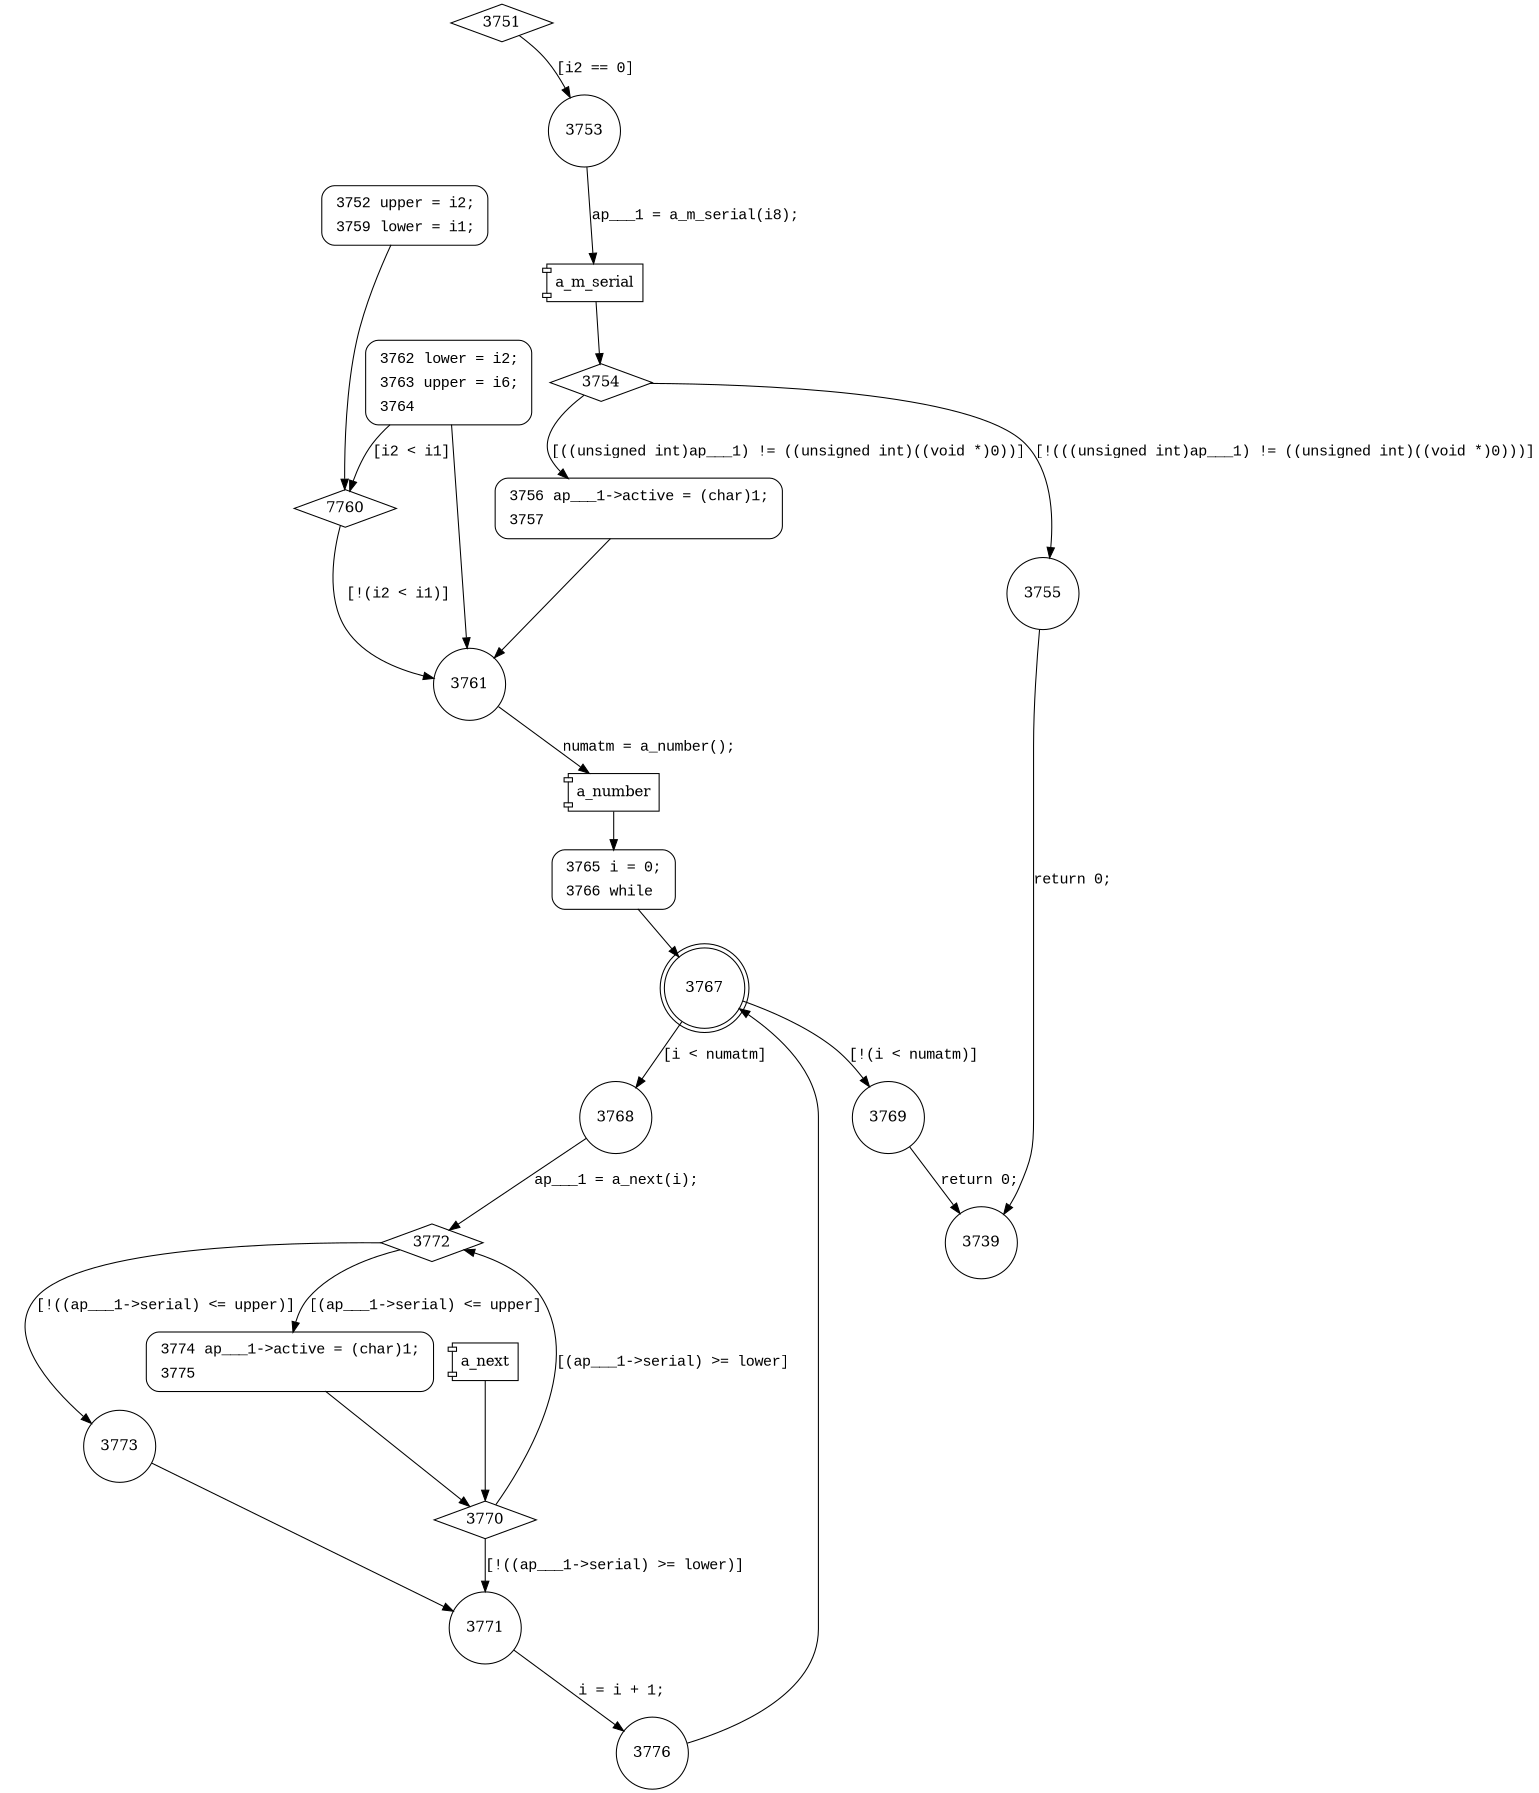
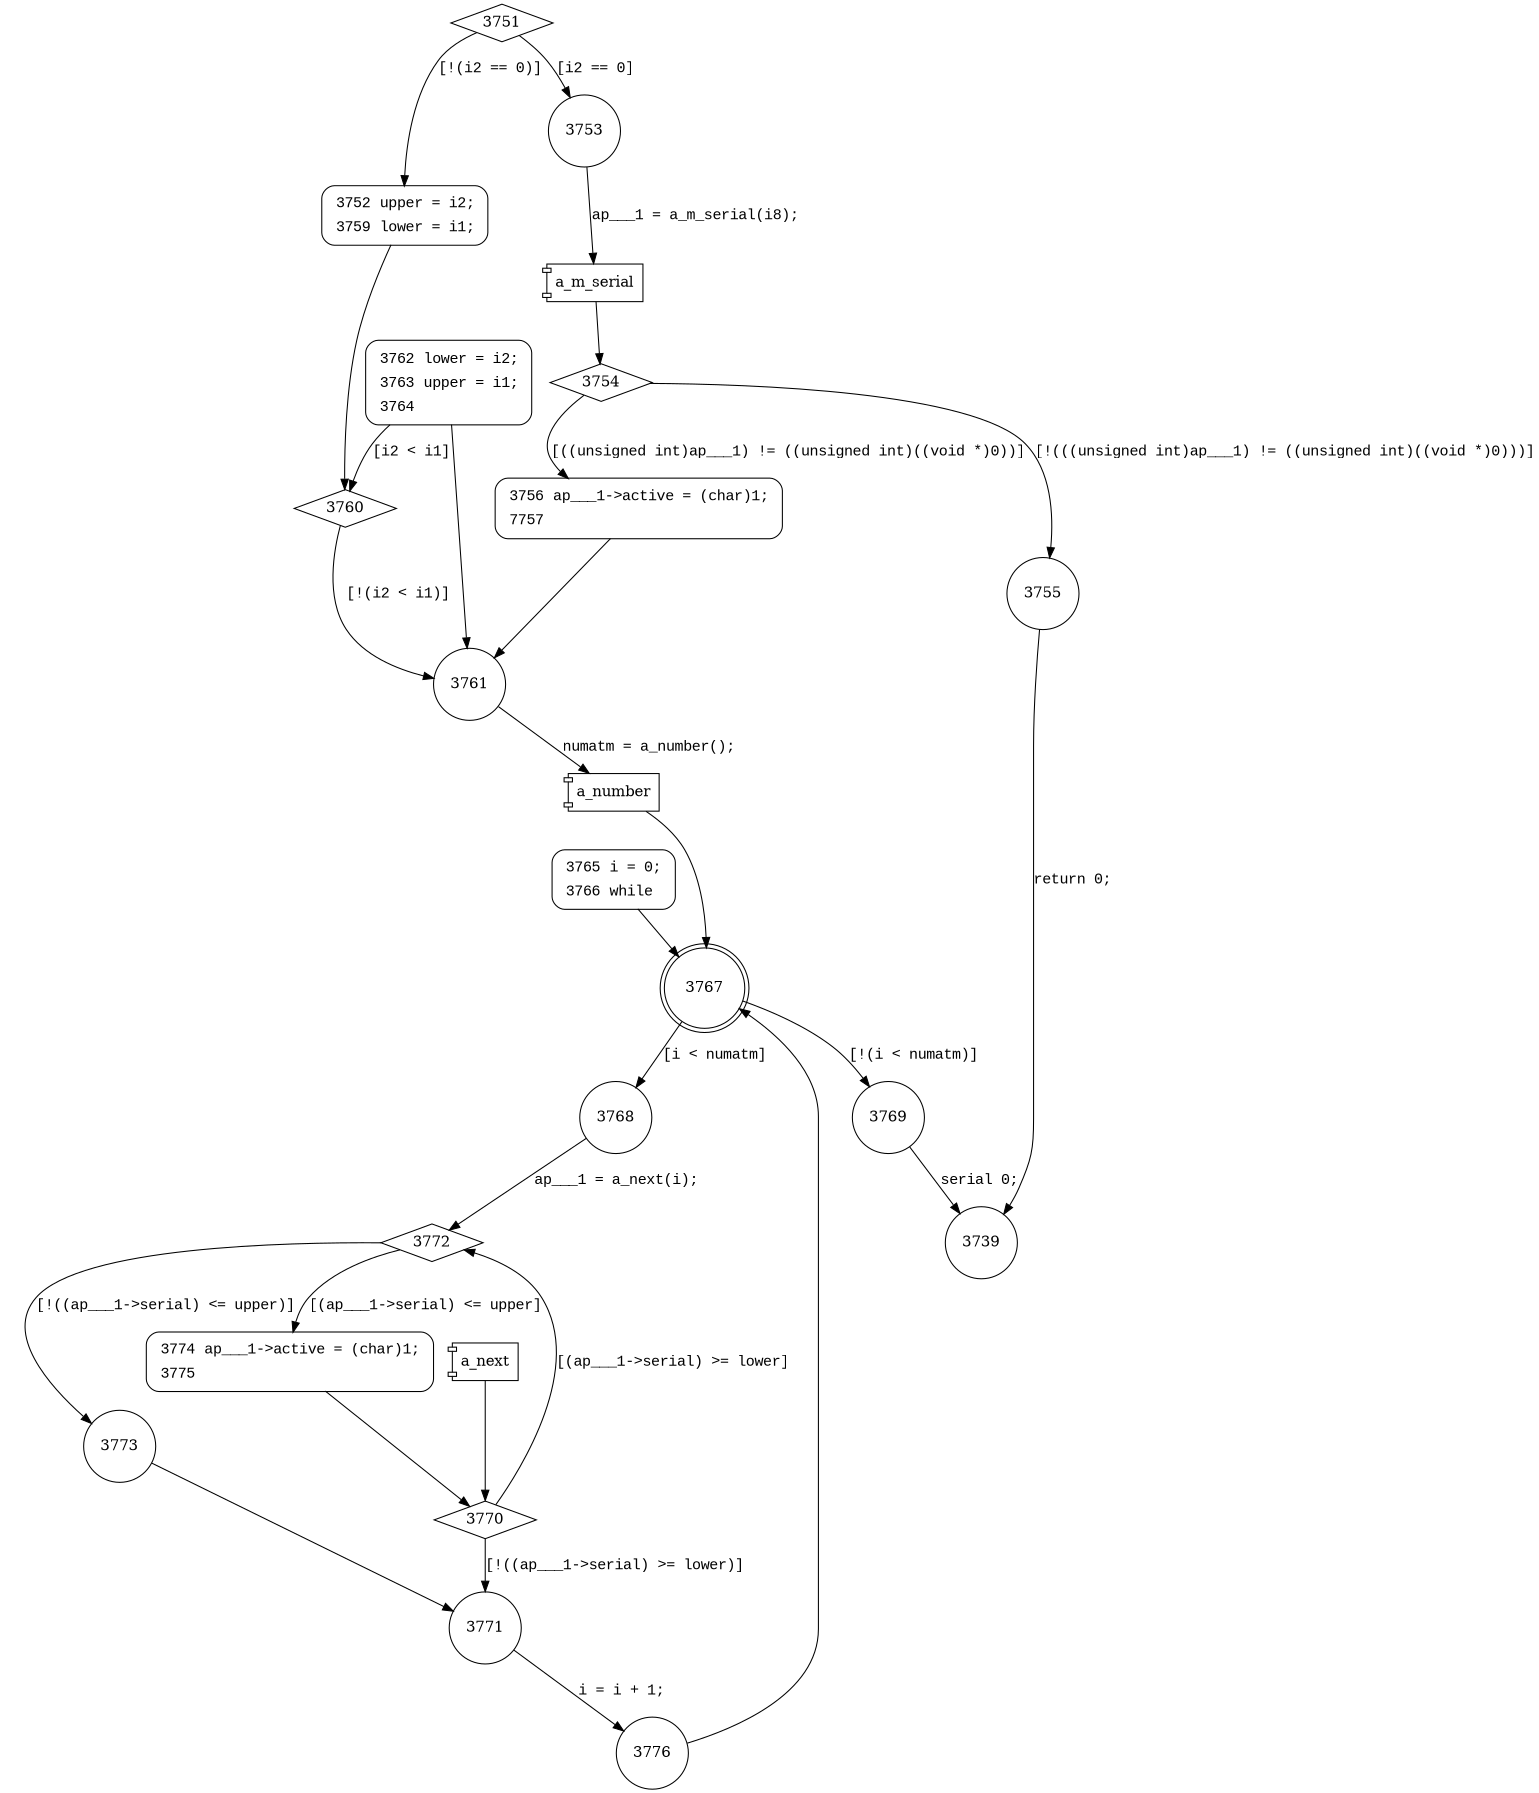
edge "3751" -> "3752": added, label "[!(i2 == 0)]"
node "3762": text "upper = i6;" -> "upper = i1;"
node "7760": label "7760" -> "3760"
node "3756": text "3757" -> "7757"
edge "a_number" -> "3765": now "a_number" -> "3767"
edge "3769" -> "3739": label "return 0;" -> "serial 0;"
